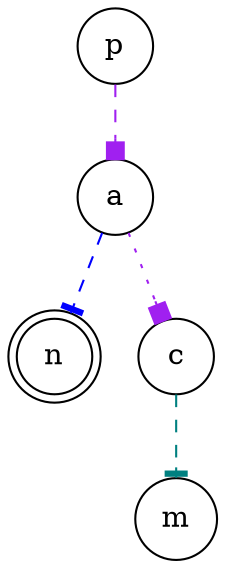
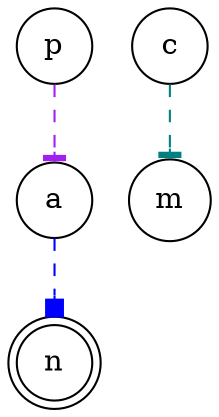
edge "p" -> "a": arrowhead box -> tee
edge "a" -> "c": removed
edge "a" -> "n": arrowhead tee -> box
